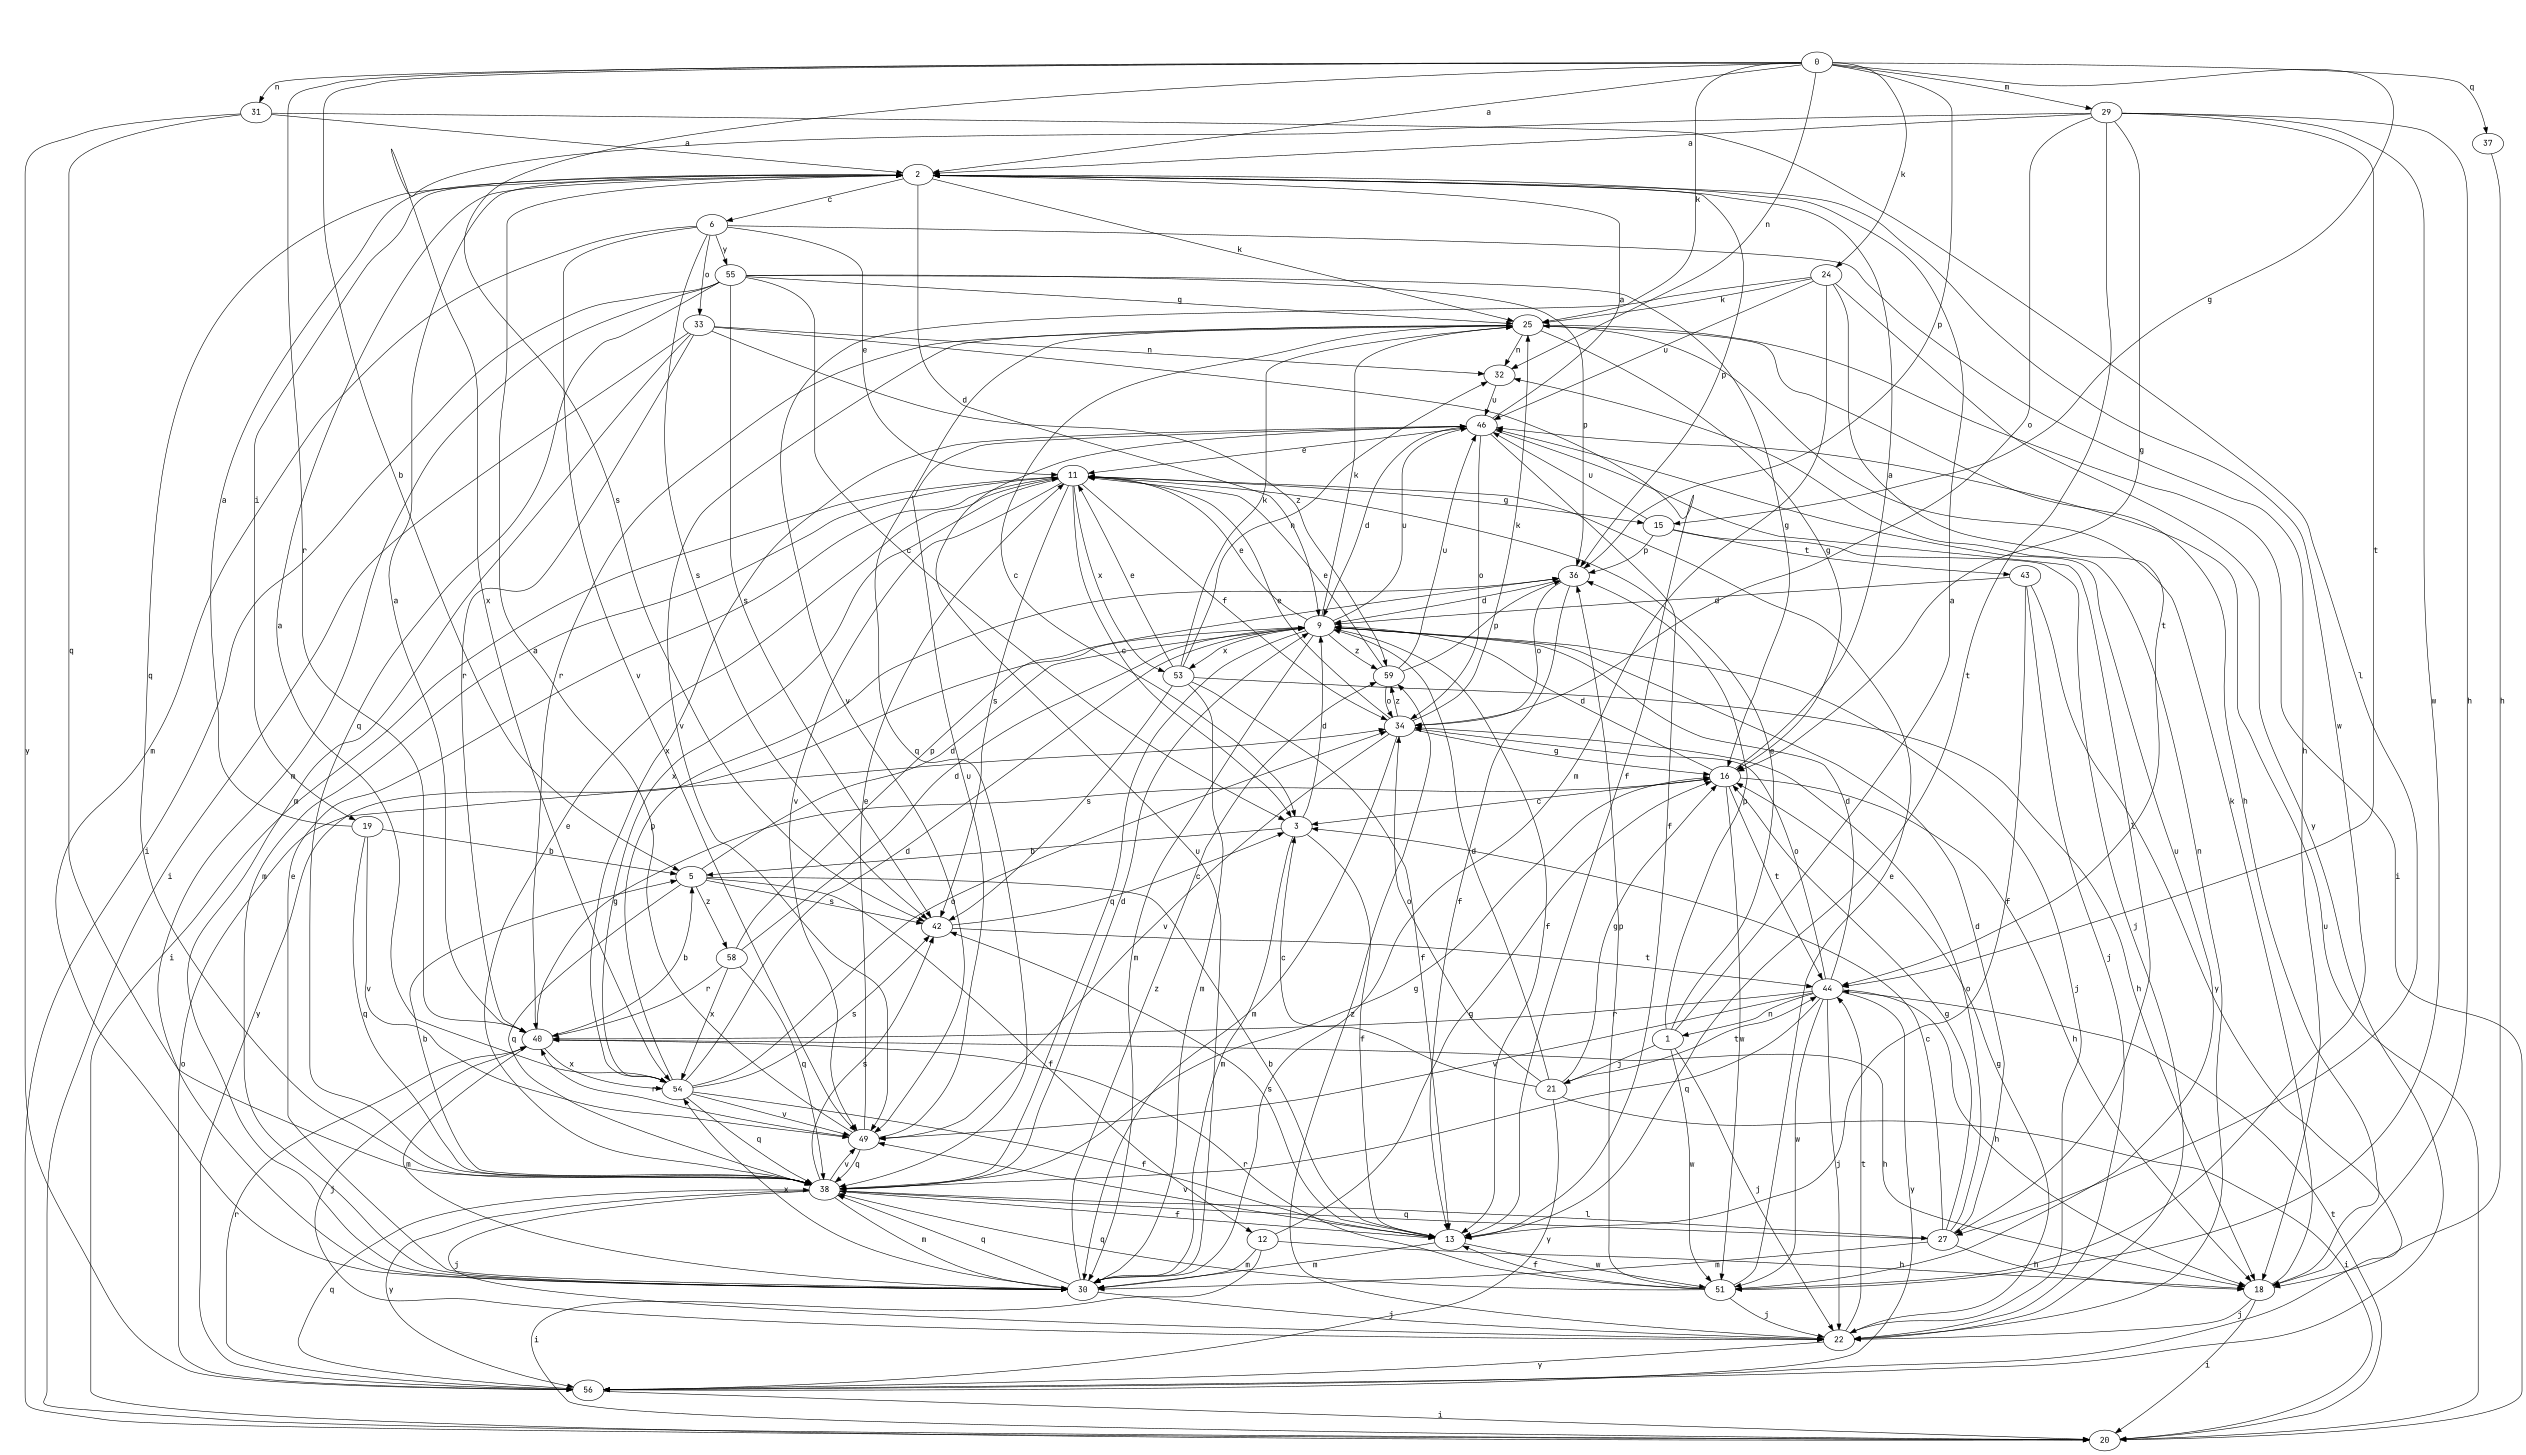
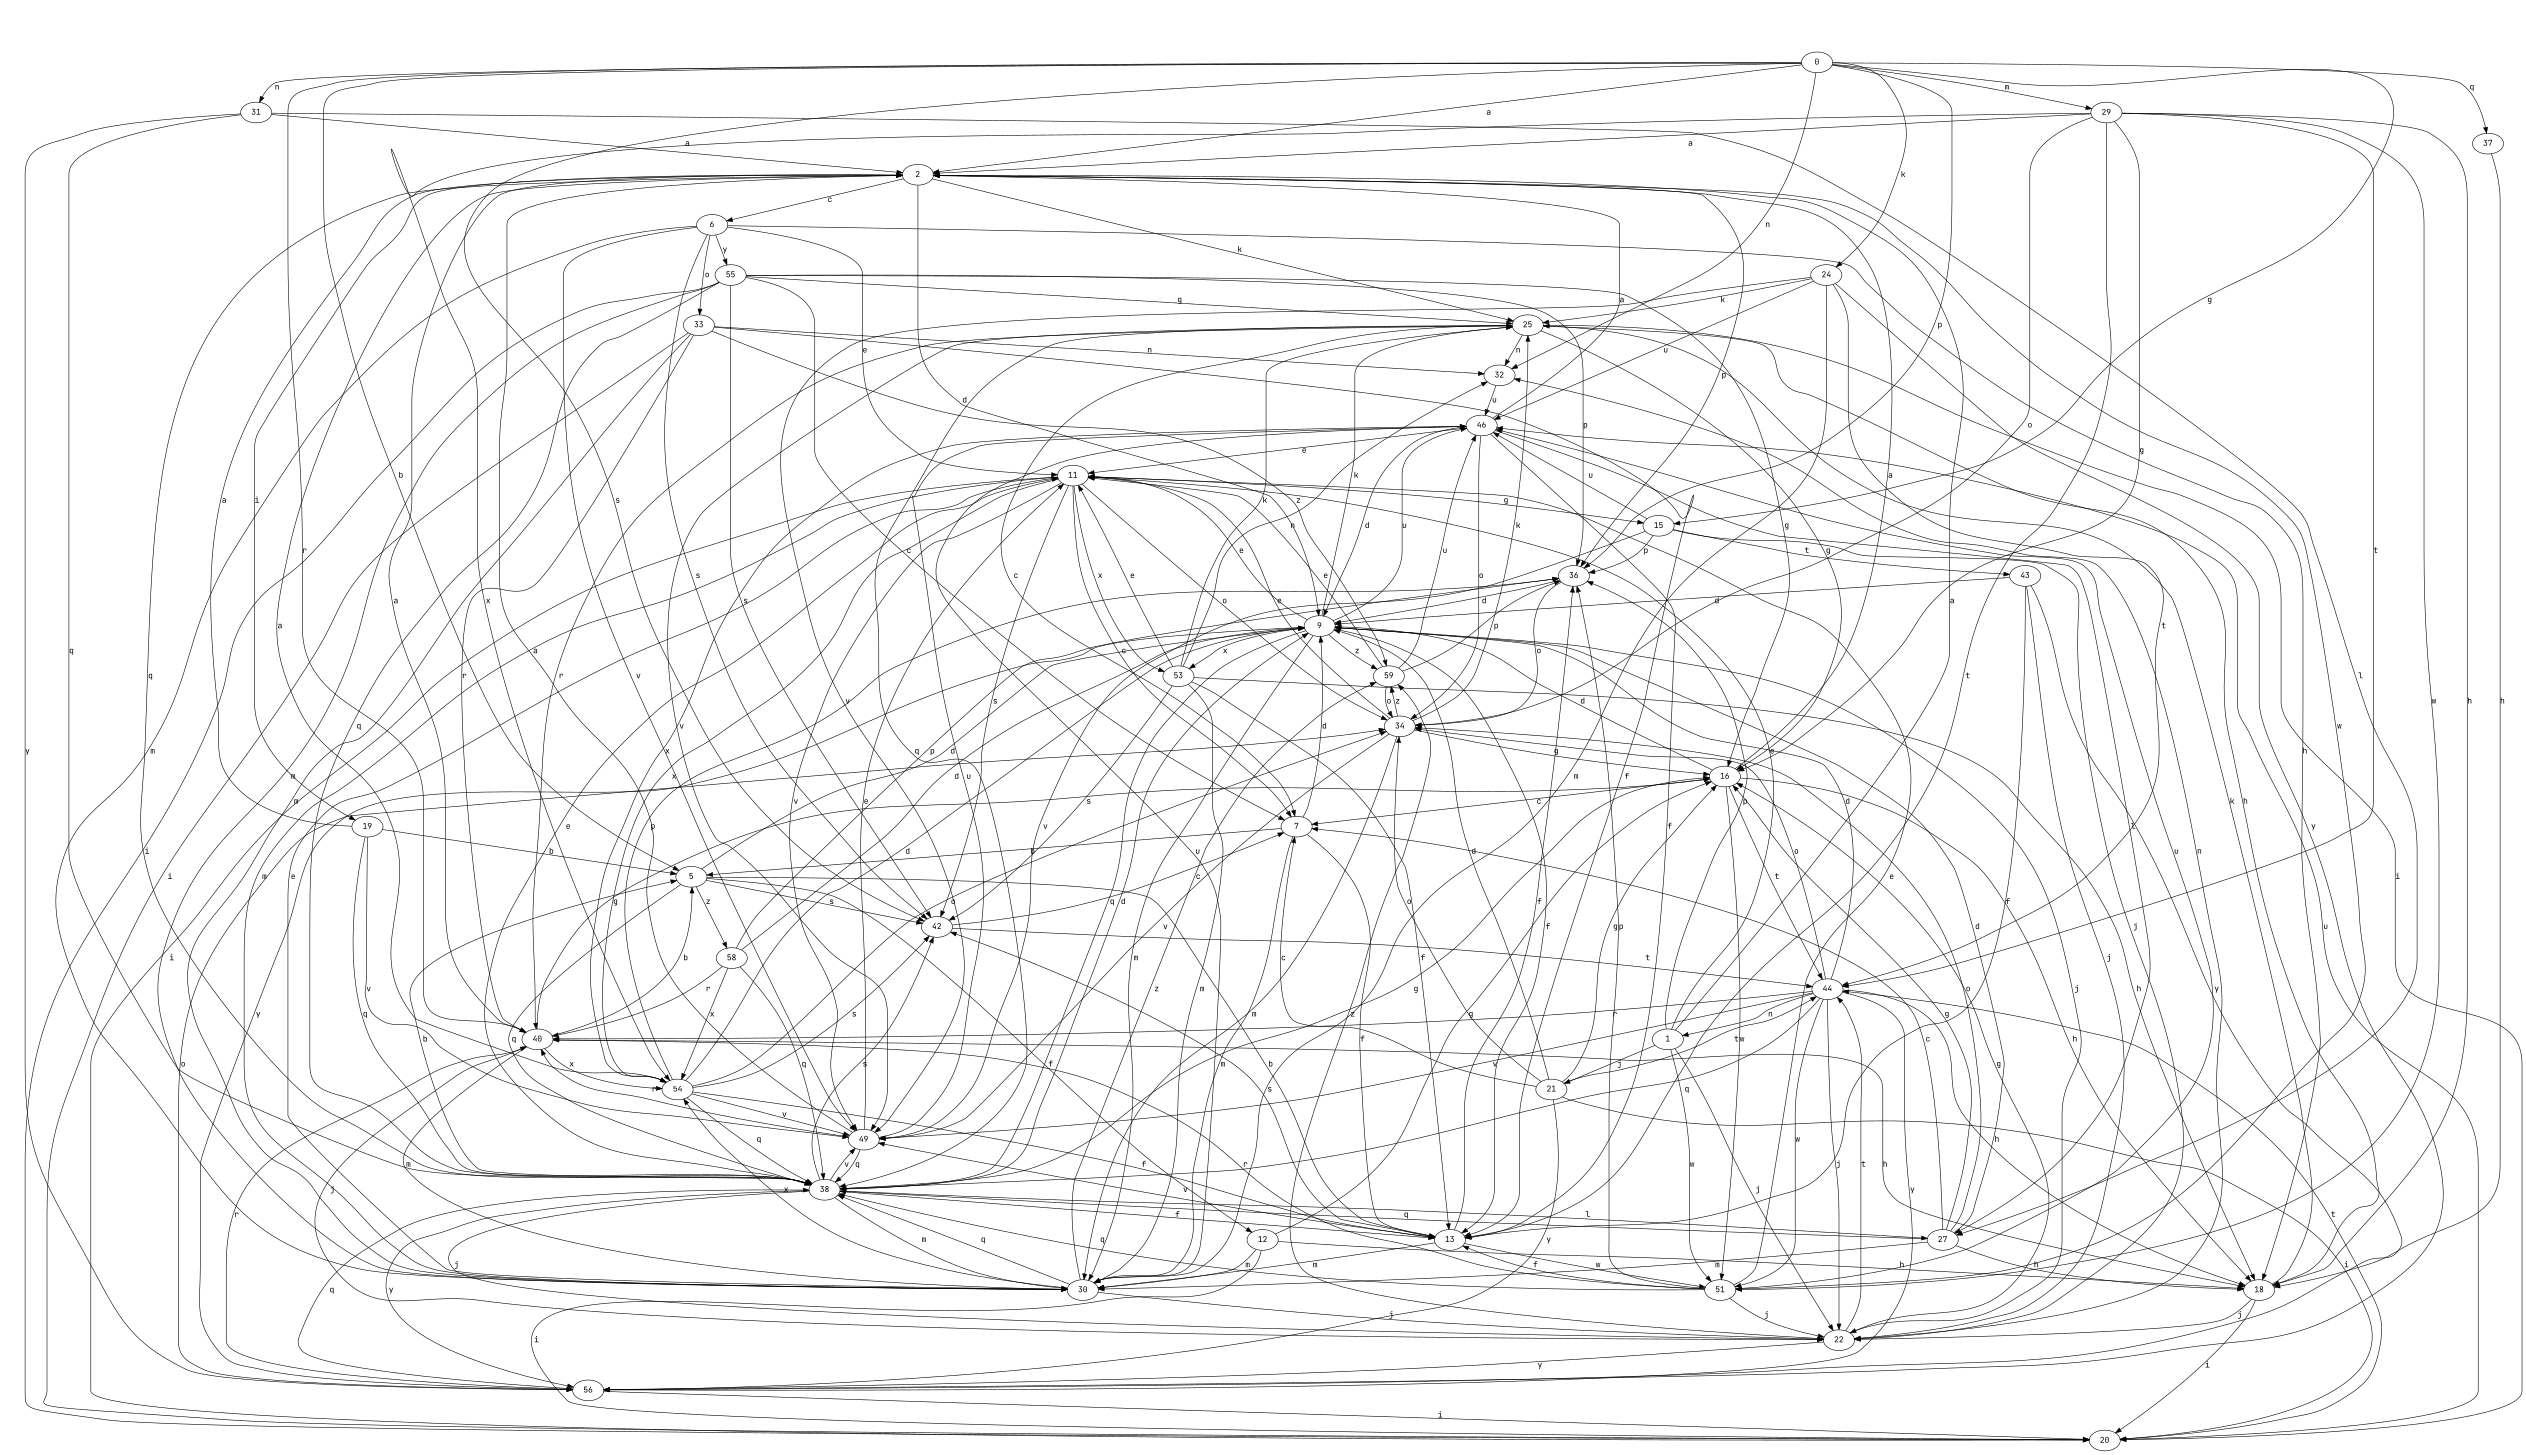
edge "0" -> "25": removed, label "k"
edge "11" -> "34": label "f" -> "o"
edge "15" -> "49": added, label "v"
node "3": label "3" -> "7"
edge "36" -> "13": reversed
